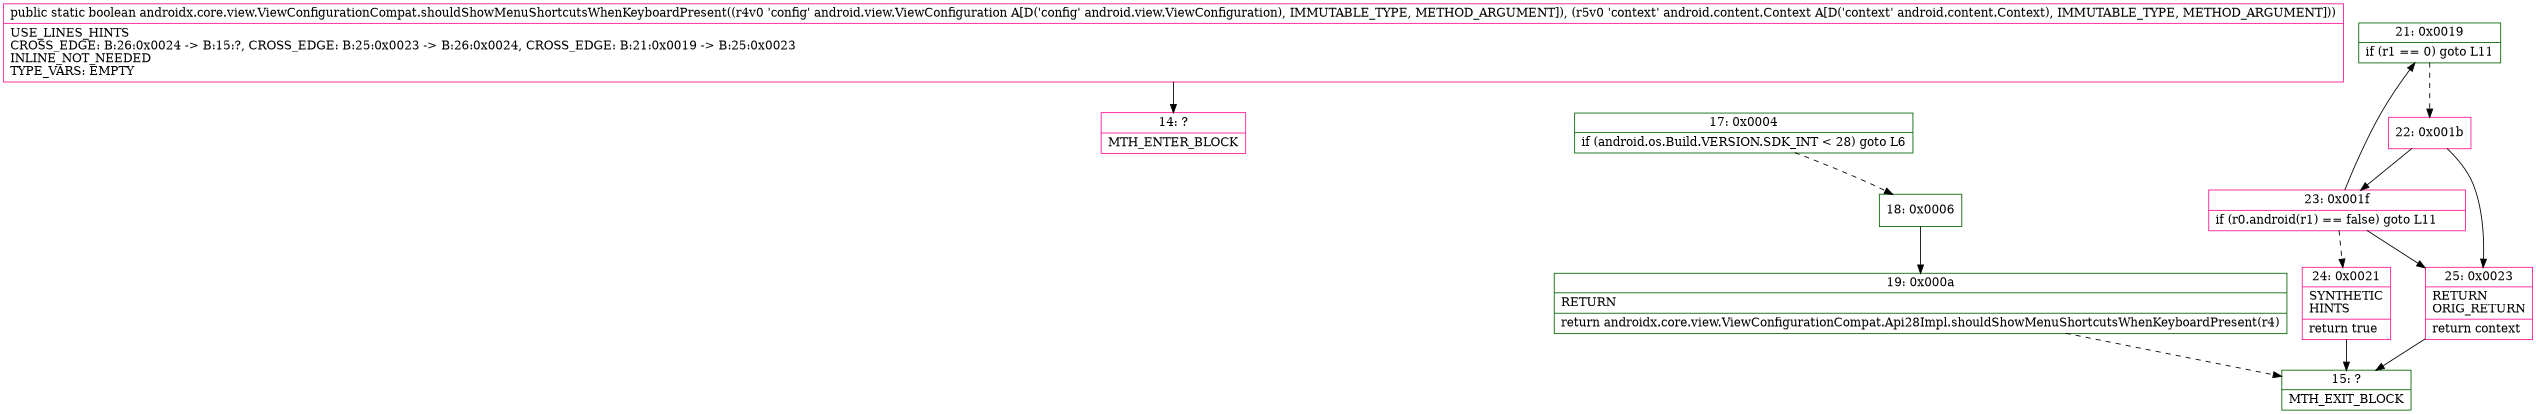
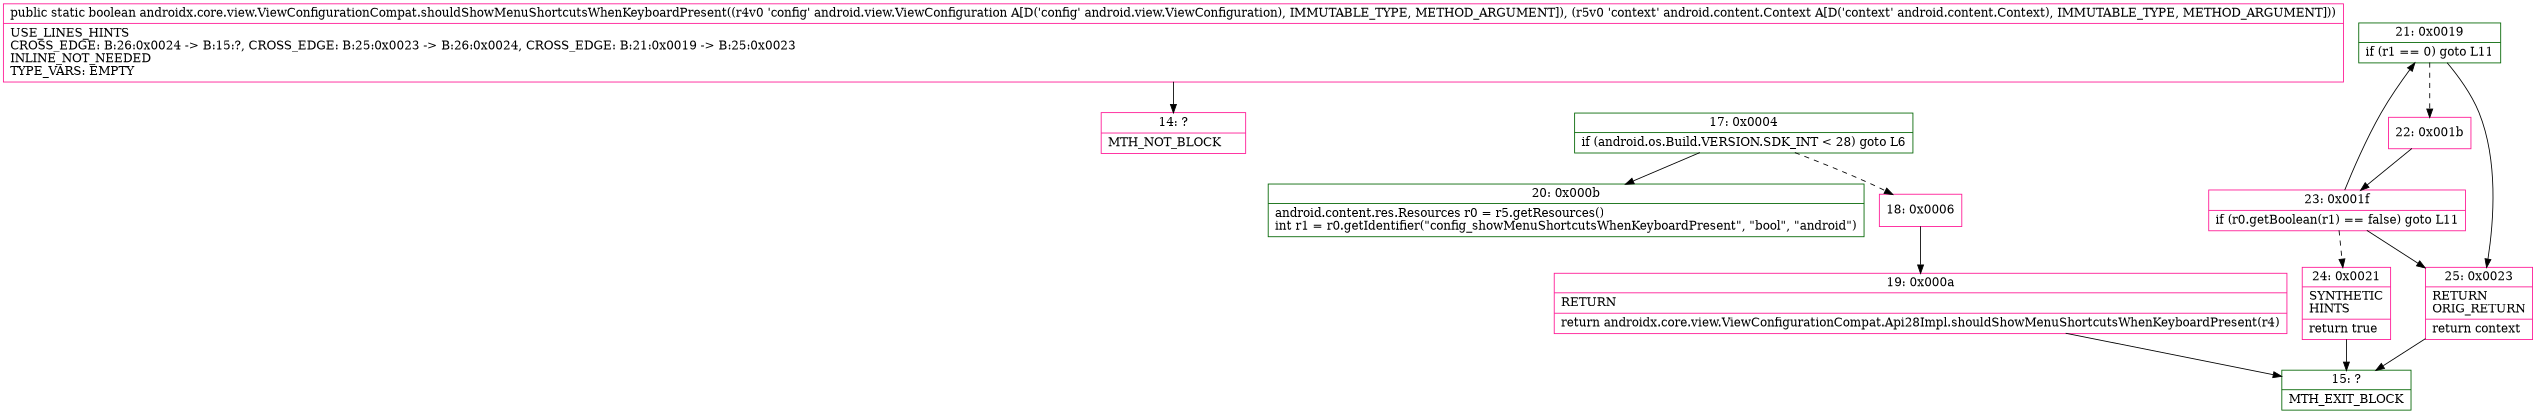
node "14: ?": text "MTH_ENTER_BLOCK" -> "MTH_NOT_BLOCK"
edge "22: 0x001b" -> "25: 0x0023": now "21: 0x0019" -> "25: 0x0023"
node "20: 0x000b": added
node "18: 0x0006": color darkgreen -> deeppink
node "23: 0x001f": text "if (r0.android(r1) == false) goto L11" -> "if (r0.getBoolean(r1) == false) goto L11"
node "19: 0x000a": color darkgreen -> deeppink
edge "19: 0x000a" -> "15: ?": style dashed -> solid
